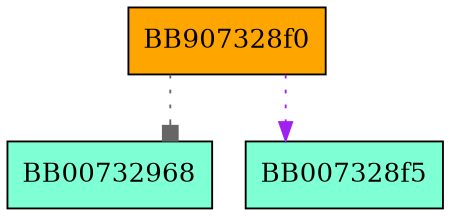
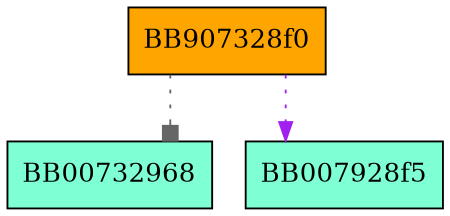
node "BB007328f5": label "BB007328f5" -> "BB007928f5"
